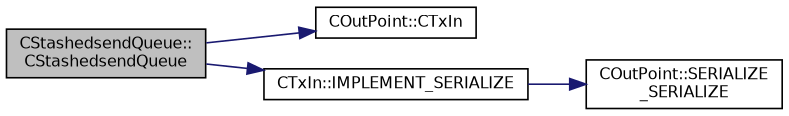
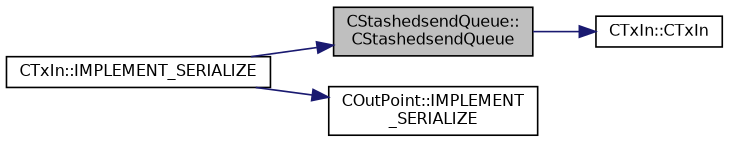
node "COutPoint::CTxIn": label "COutPoint::CTxIn" -> "CTxIn::CTxIn"
edge "CStashedsendQueue:: CStashedsendQueue" -> "CTxIn::IMPLEMENT_SERIALIZE": reversed
node "COutPoint::SERIALIZE _SERIALIZE": label "COutPoint::SERIALIZE _SERIALIZE" -> "COutPoint::IMPLEMENT _SERIALIZE"
